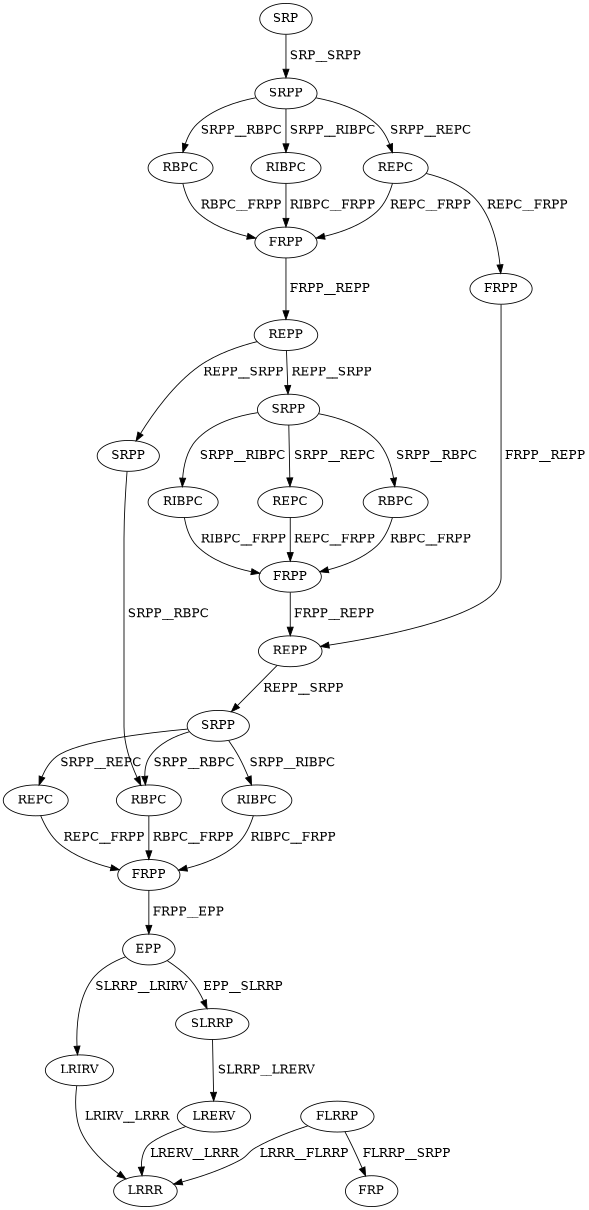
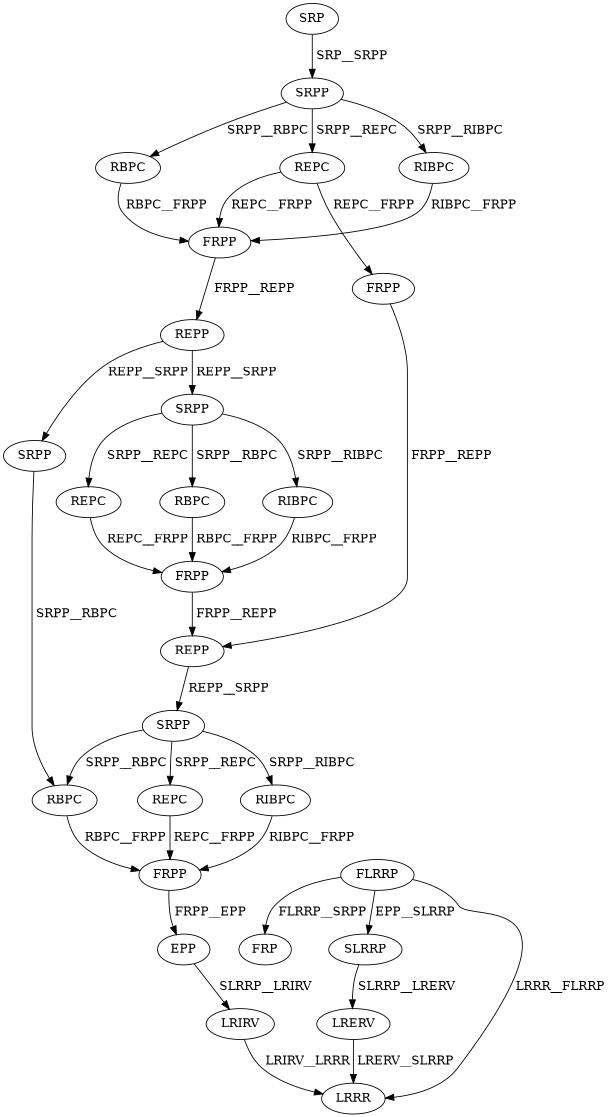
edge "EPP" -> "SLRRP": now "FLRRP" -> "SLRRP"
edge "LRERV" -> "LRRR": label " LRERV__LRRR" -> " LRERV__SLRRP"
